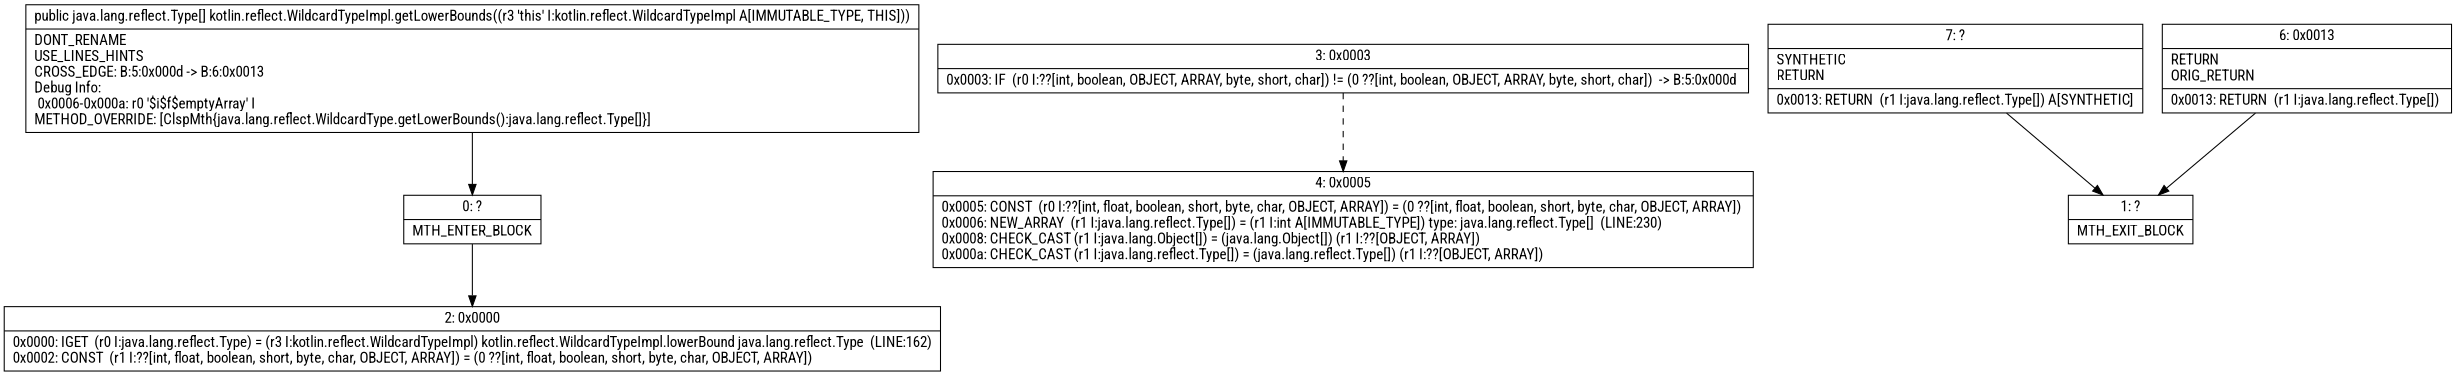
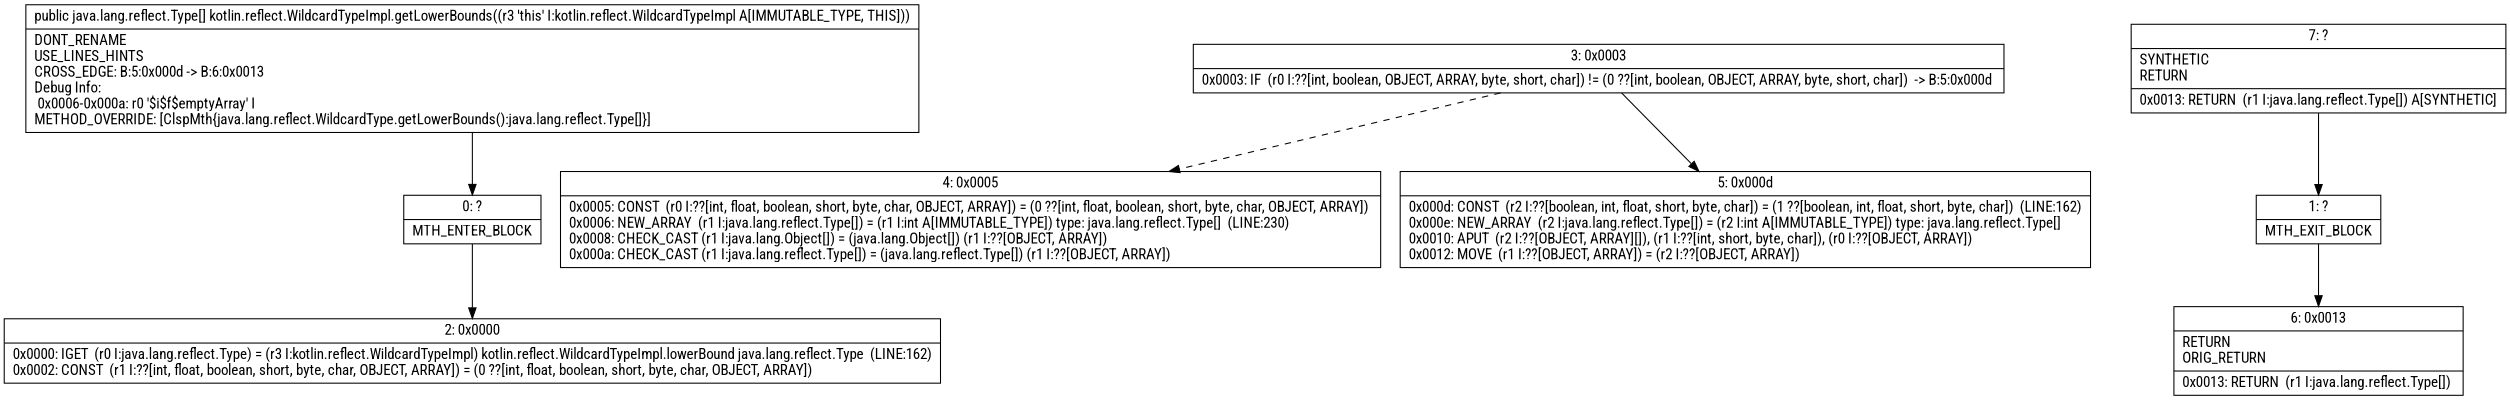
edge "6: 0x0013" -> "1: ?": reversed
node "5: 0x000d": added
